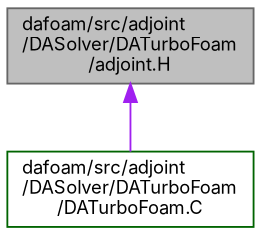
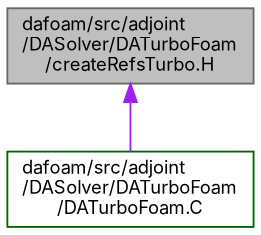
node "dafoam/src/adjoint /DASolver/DATurboFoam /adjoint.H": label "dafoam/src/adjoint /DASolver/DATurboFoam /adjoint.H" -> "dafoam/src/adjoint /DASolver/DATurboFoam /createRefsTurbo.H"
